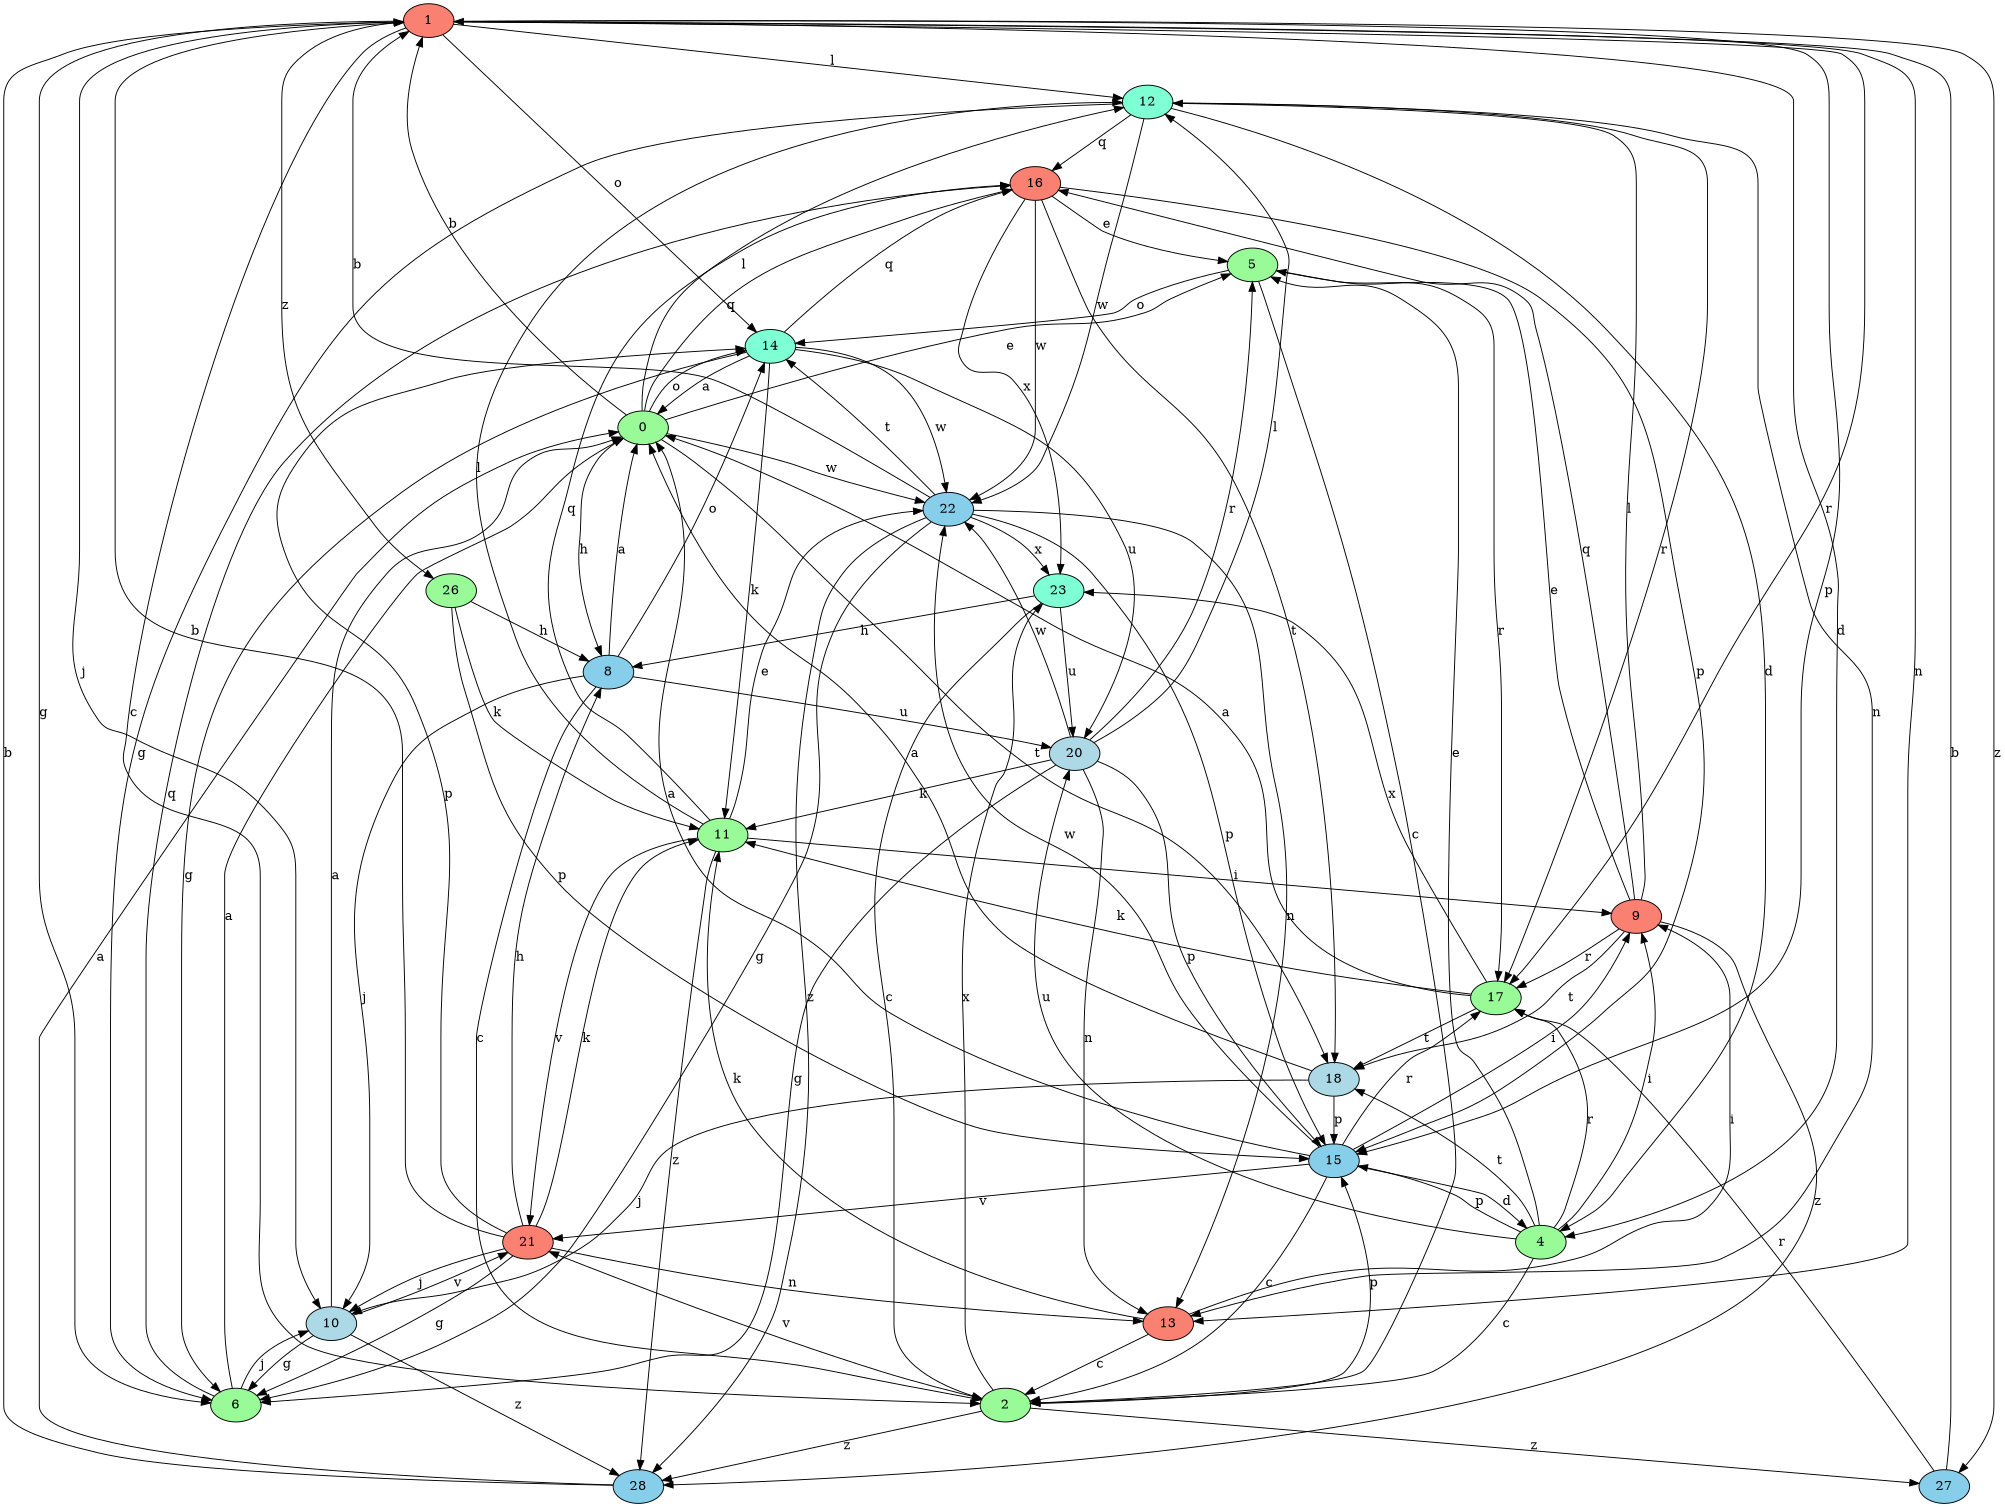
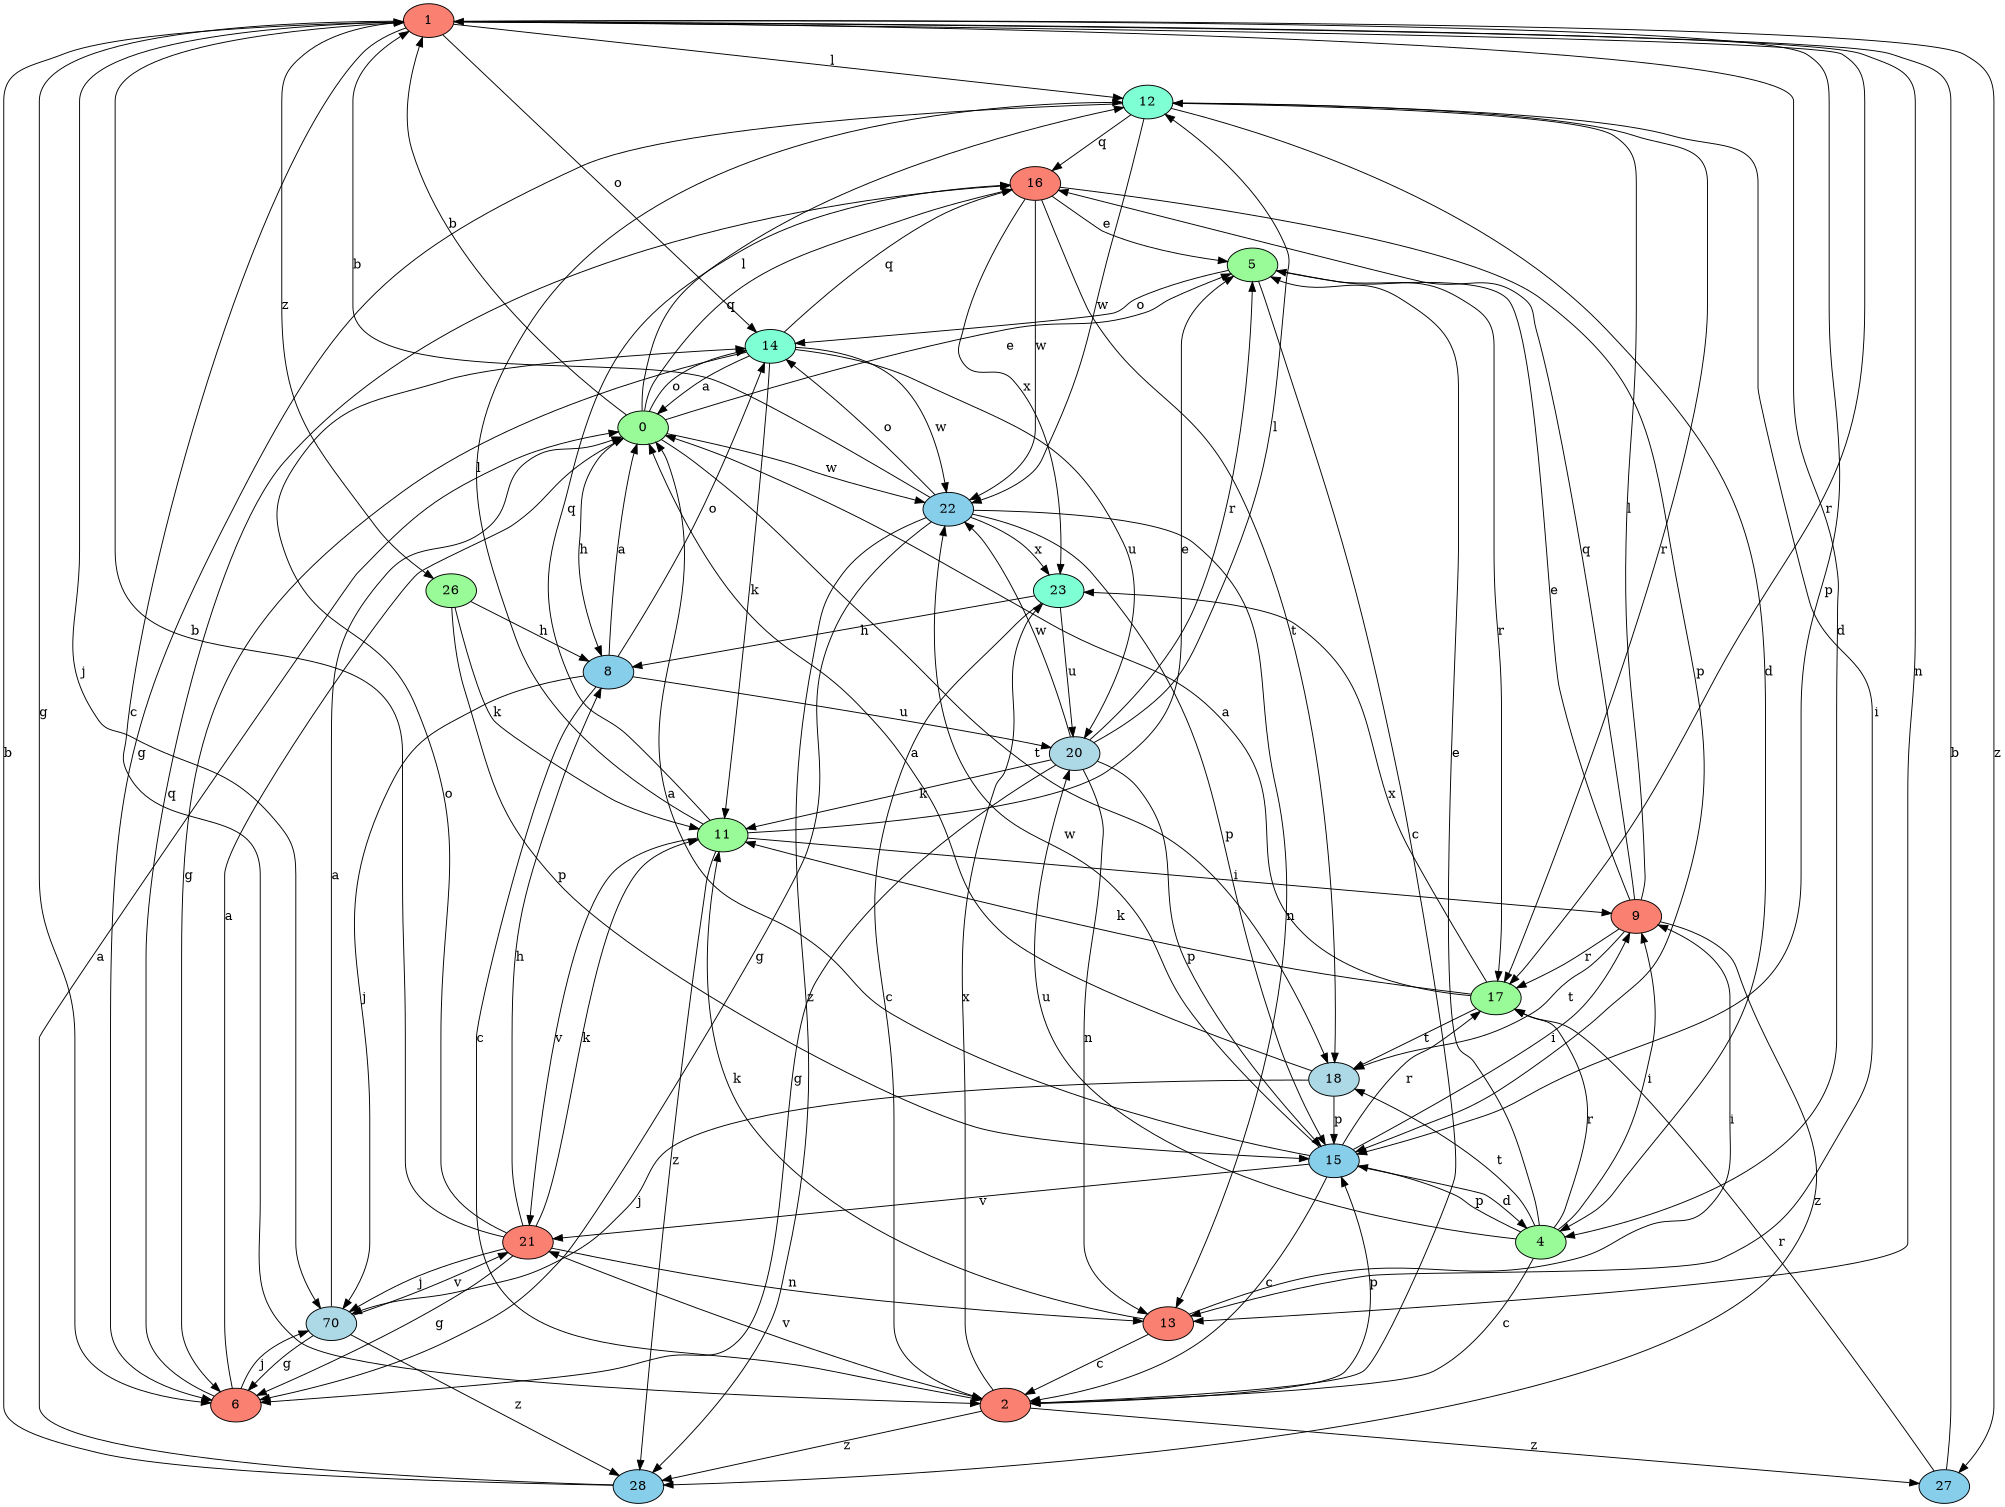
edge "22" -> "14": label "t" -> "o"
edge "11" -> "22": now "11" -> "5"
edge "12" -> "13": label "n" -> "i"
edge "21" -> "14": label "p" -> "o"
node "10": label "10" -> "70"
node "6": fillcolor palegreen -> salmon
node "2": fillcolor palegreen -> salmon
